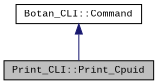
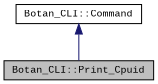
node "Print_CLI::Print_Cpuid": label "Print_CLI::Print_Cpuid" -> "Botan_CLI::Print_Cpuid"
